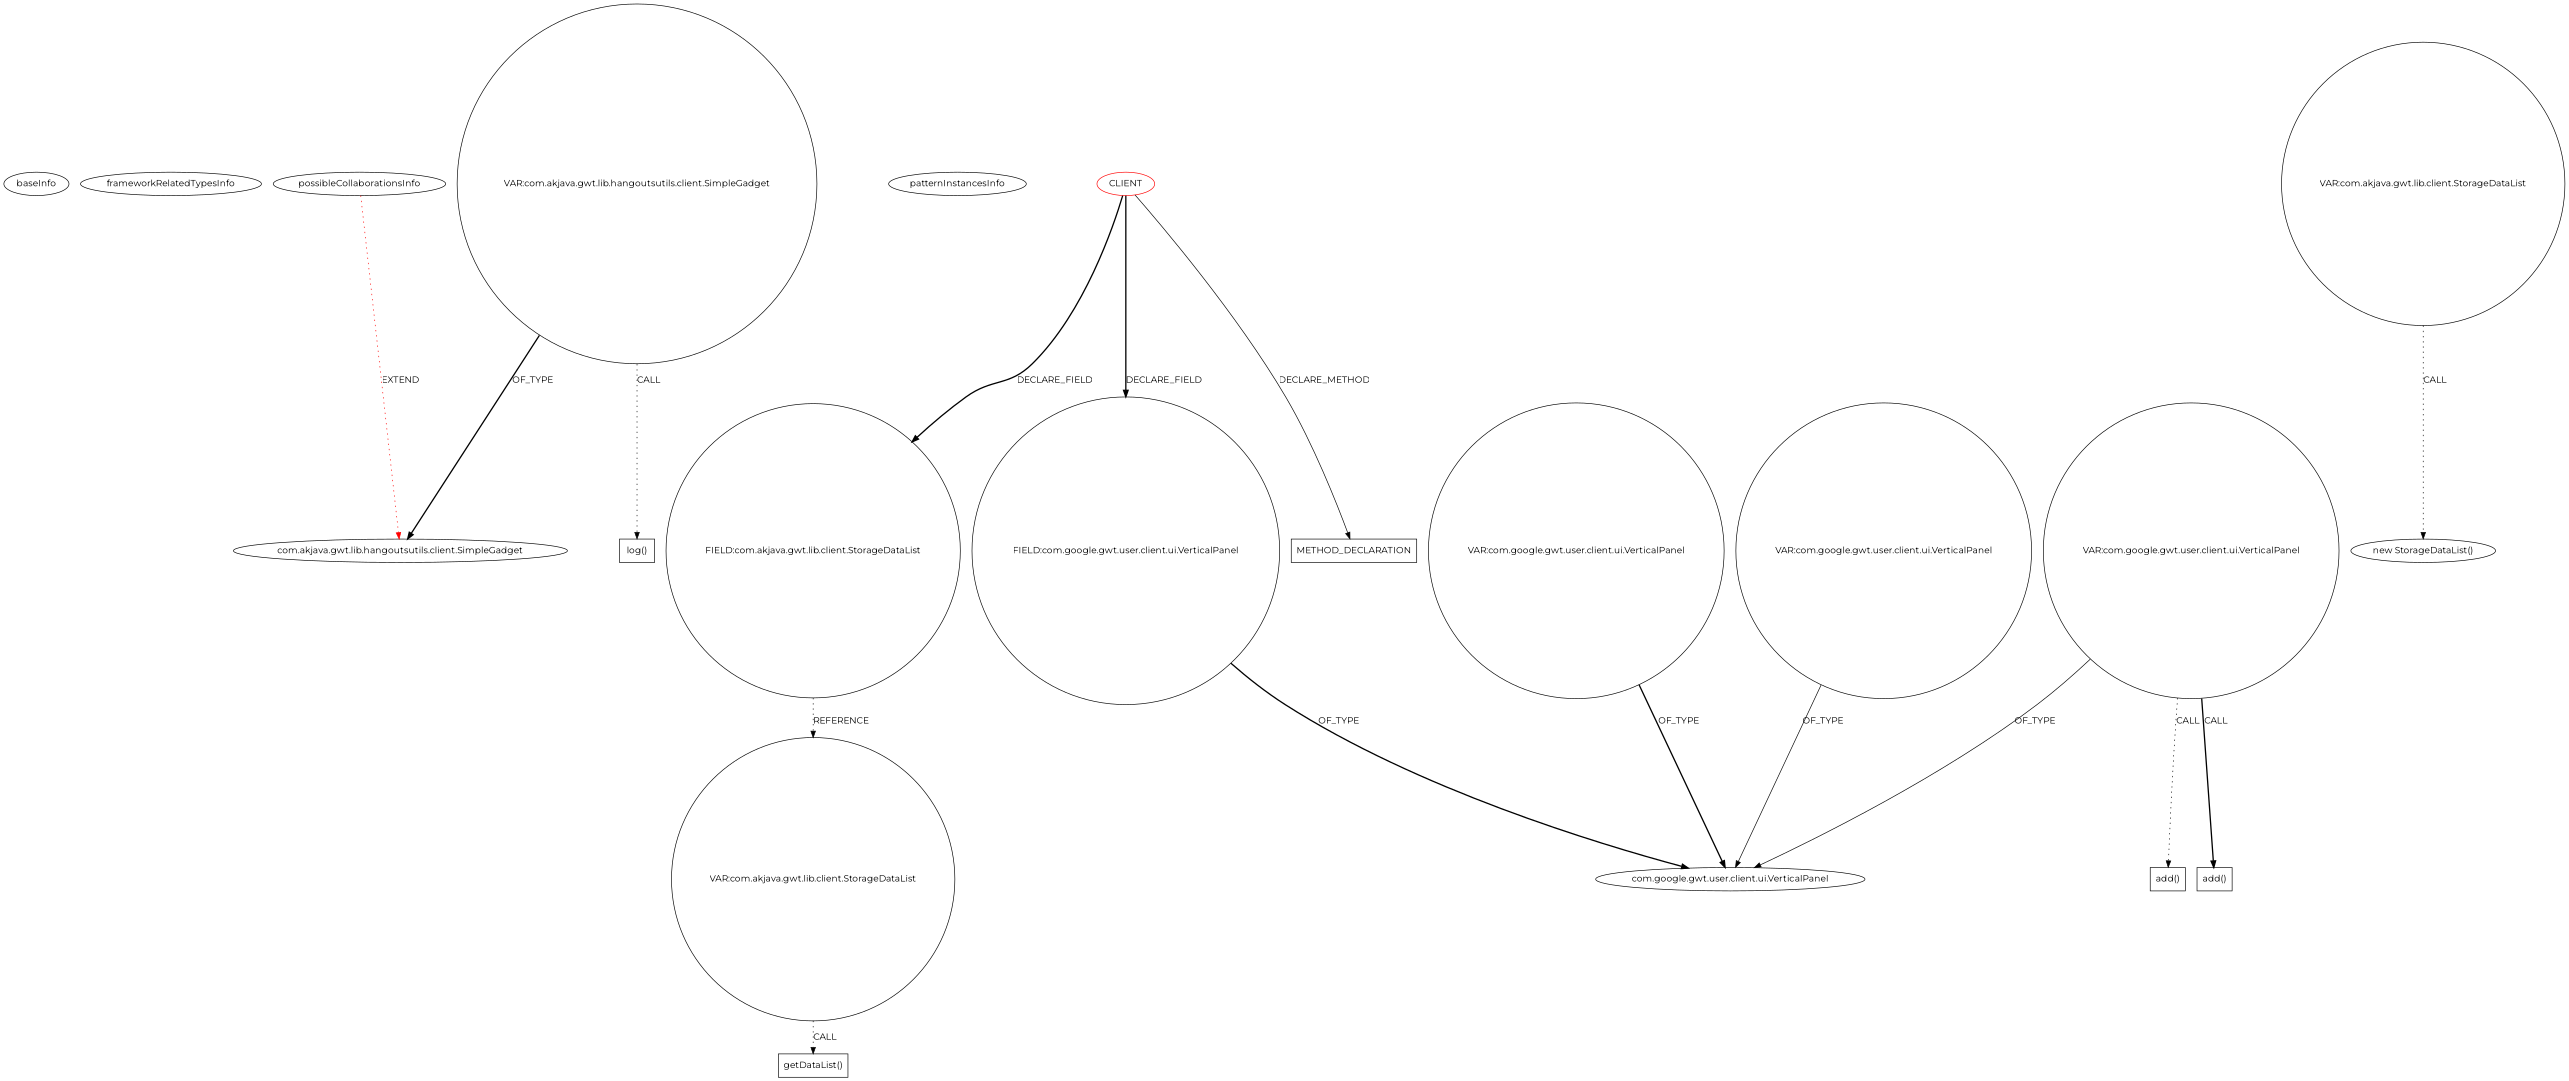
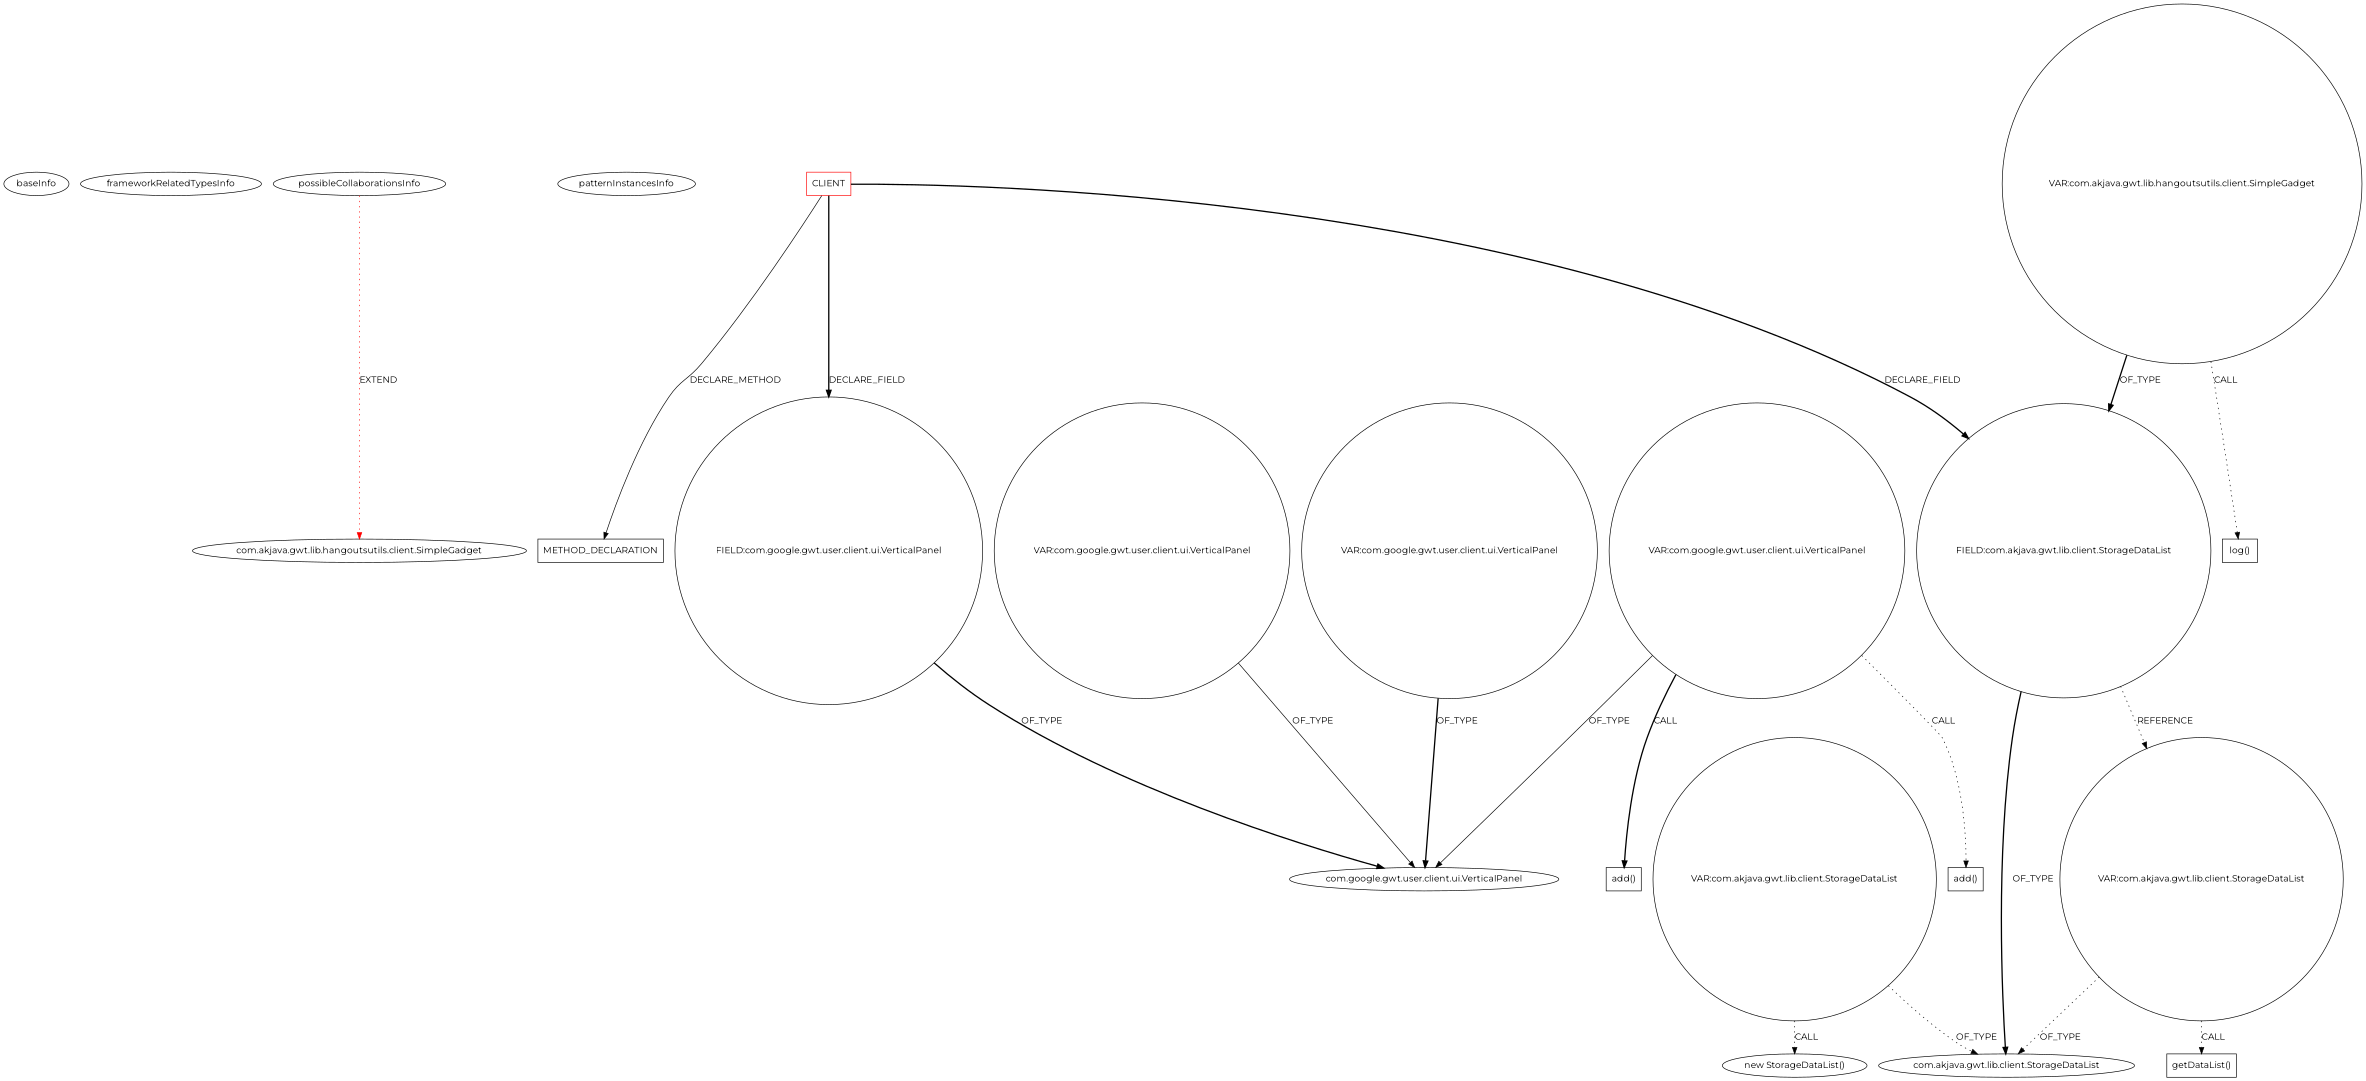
node "CLIENT": shape ellipse -> box
edge "VAR:com.akjava.gwt.lib.hangoutsutils.client.SimpleGadget" -> "com.akjava.gwt.lib.hangoutsutils.client.SimpleGadget": now "VAR:com.akjava.gwt.lib.hangoutsutils.client.SimpleGadget" -> "FIELD:com.akjava.gwt.lib.client.StorageDataList"
node "com.akjava.gwt.lib.client.StorageDataList": added
